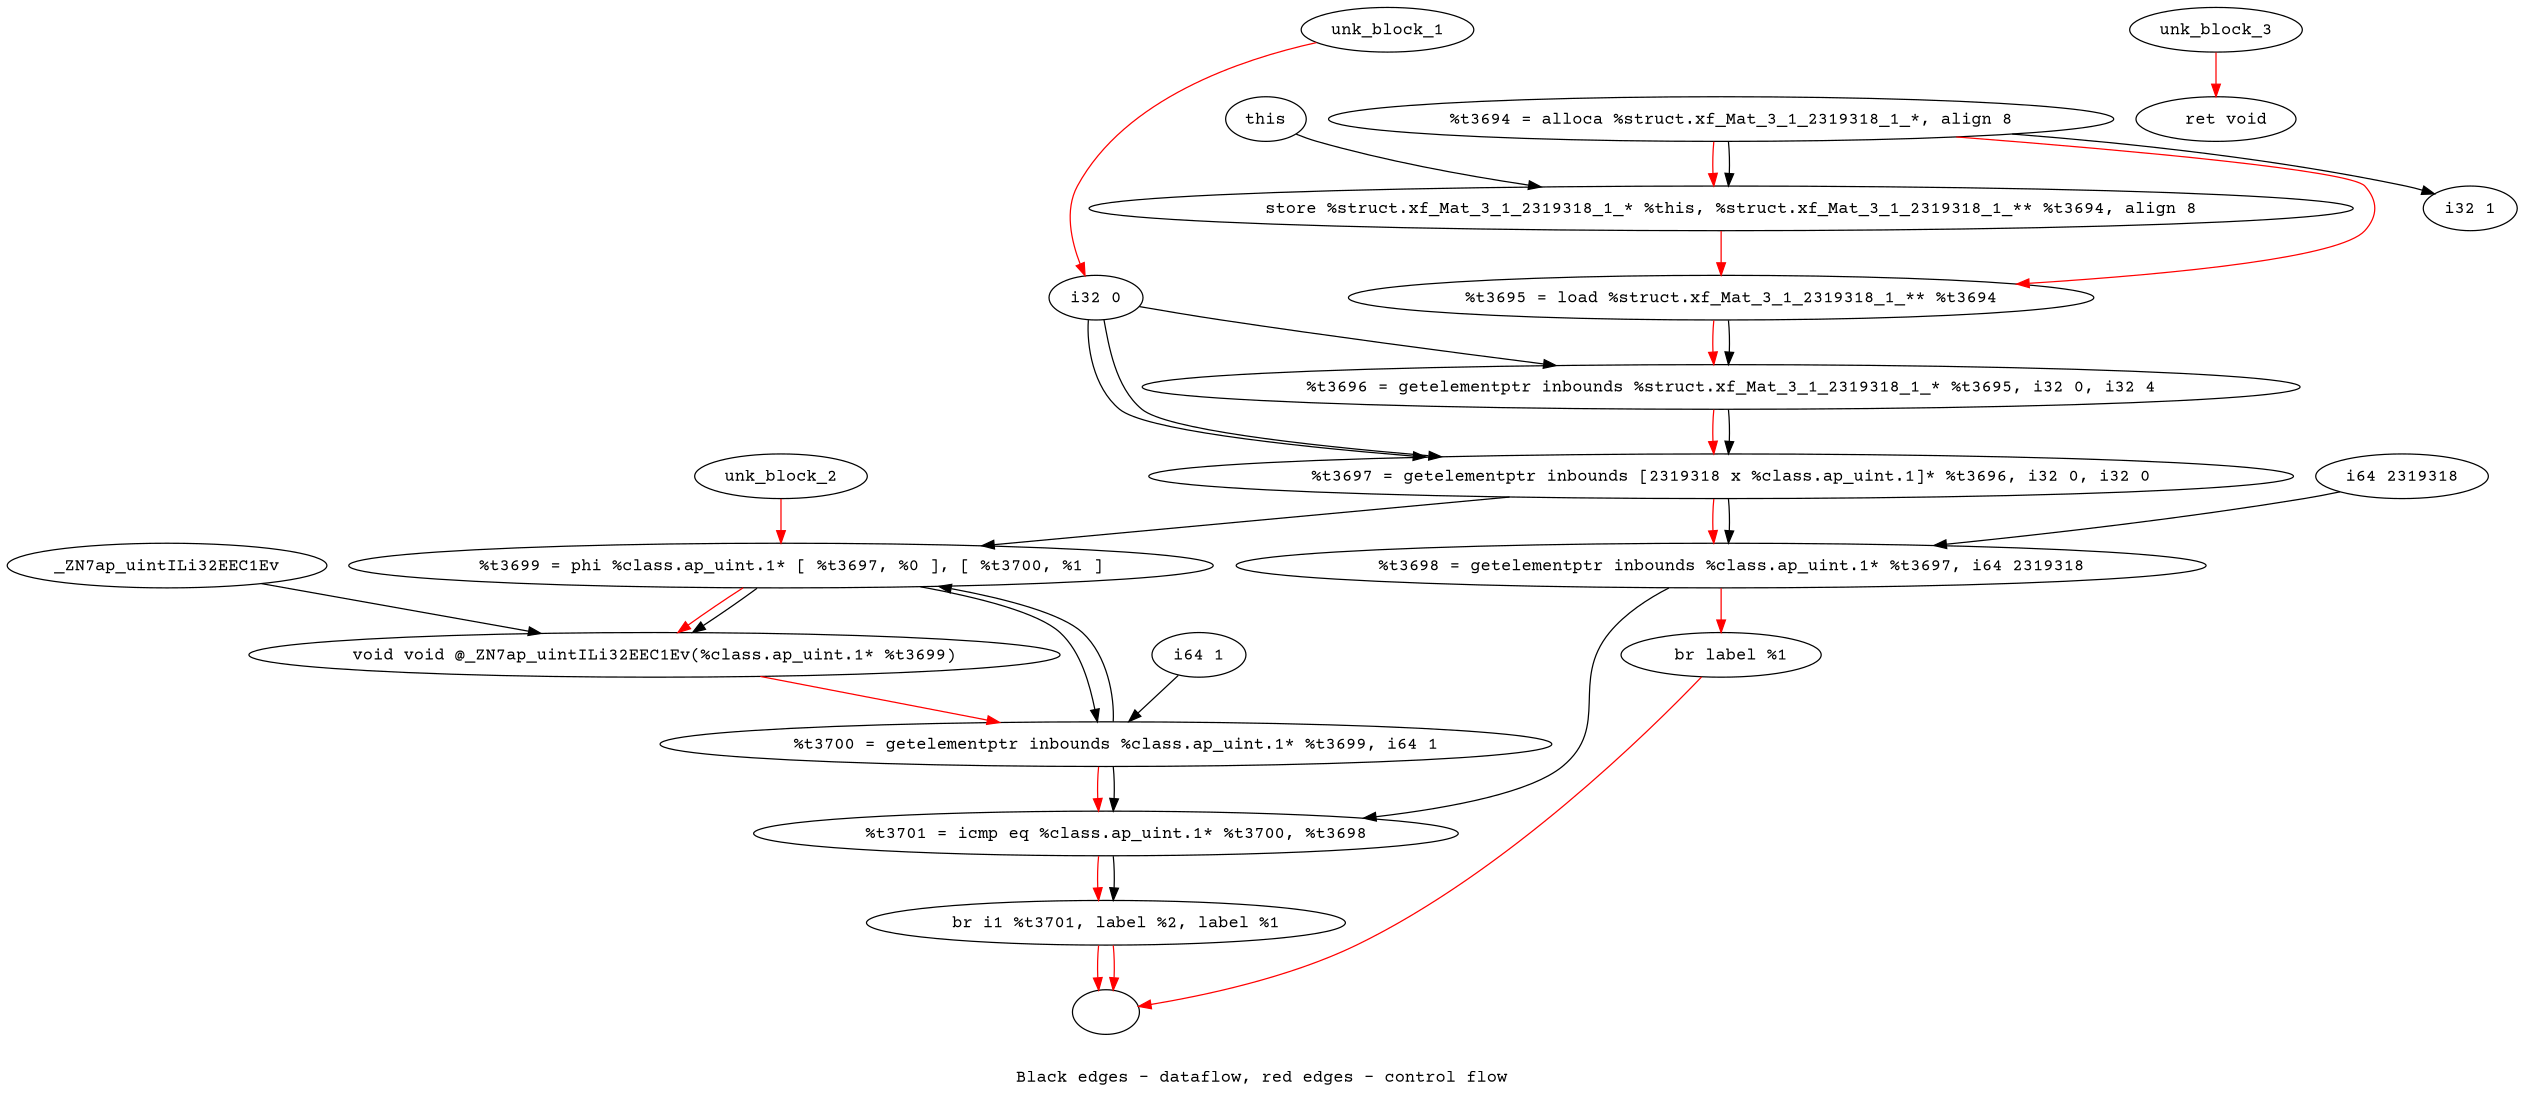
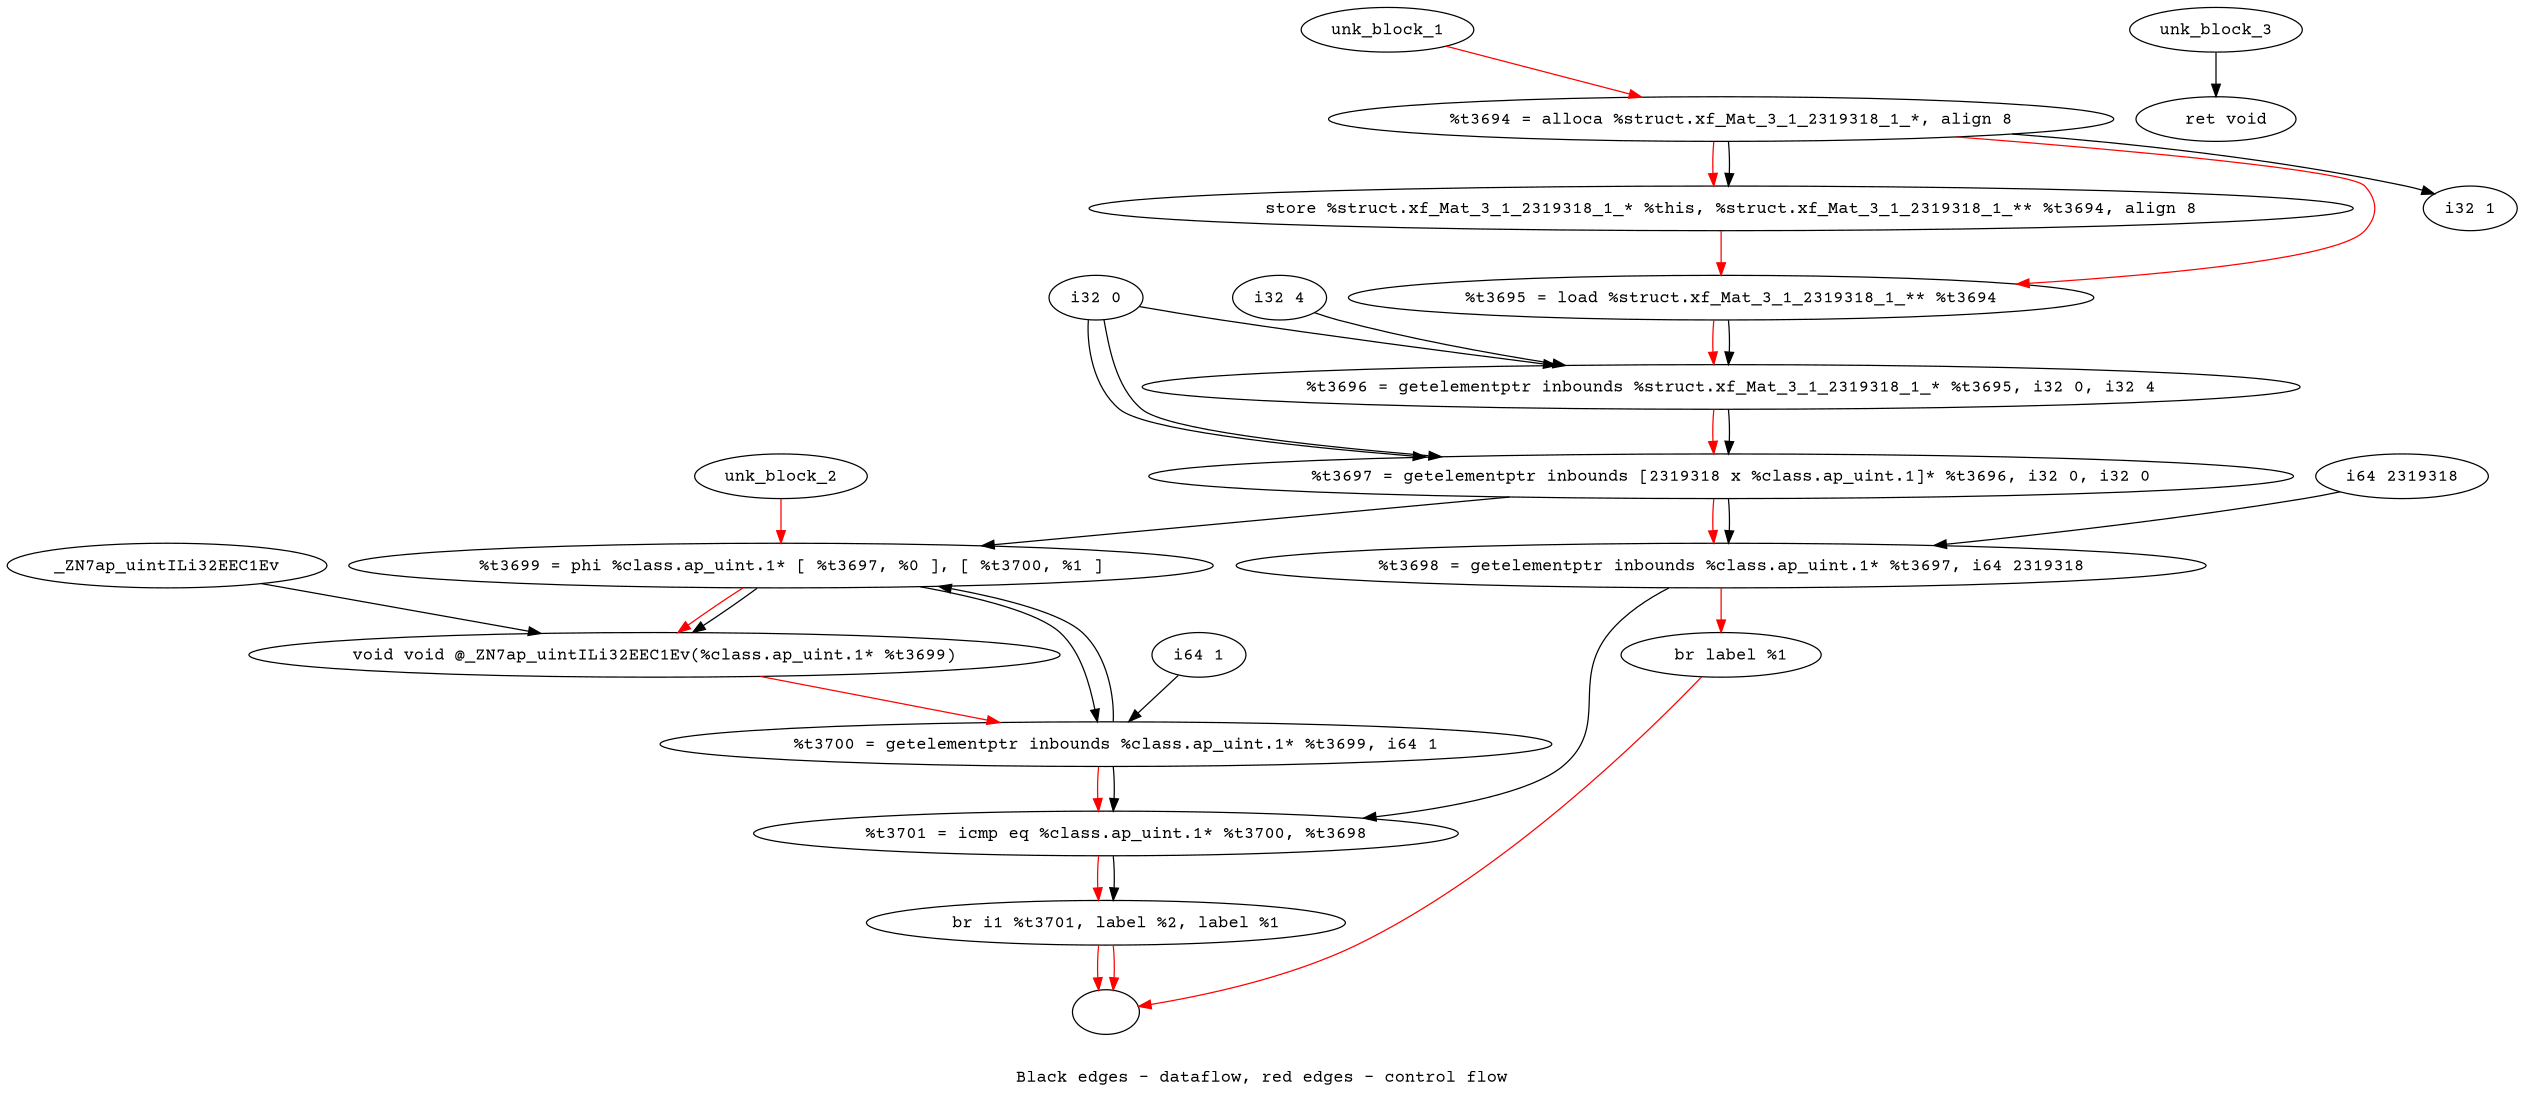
edge "unk_block_3" -> "ret void": color red -> black
edge "unk_block_1" -> "i32 0": now "unk_block_1" -> "%t3694 = alloca %struct.xf_Mat_3_1_2319318_1_*, align 8"
node "this": removed
node "i32 4": added
